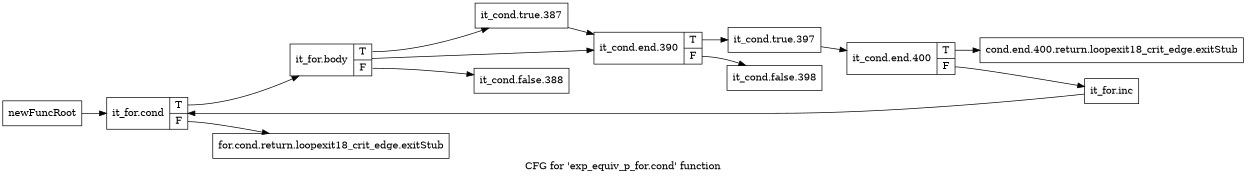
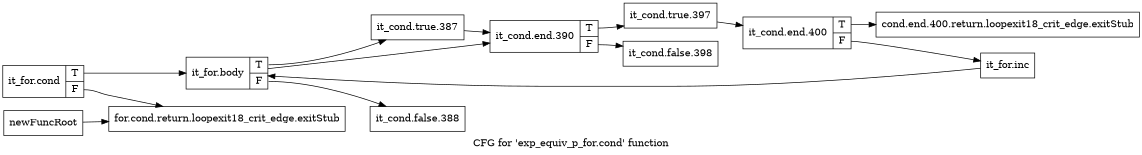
edge "newFuncRoot" -> "it_for.cond": now "newFuncRoot" -> "for.cond.return.loopexit18_crit_edge.exitStub"
edge "it_for.inc" -> "it_for.cond": now "it_for.inc" -> "it_for.body"
